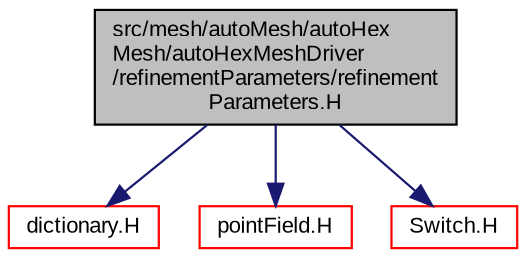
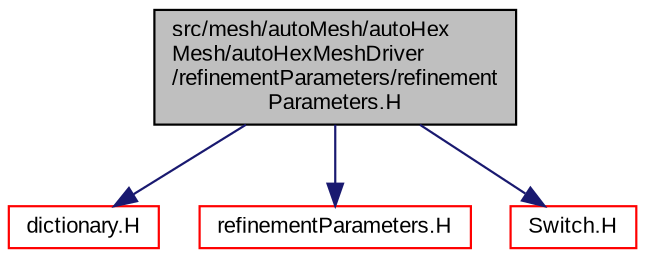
node "pointField.H": label "pointField.H" -> "refinementParameters.H"
